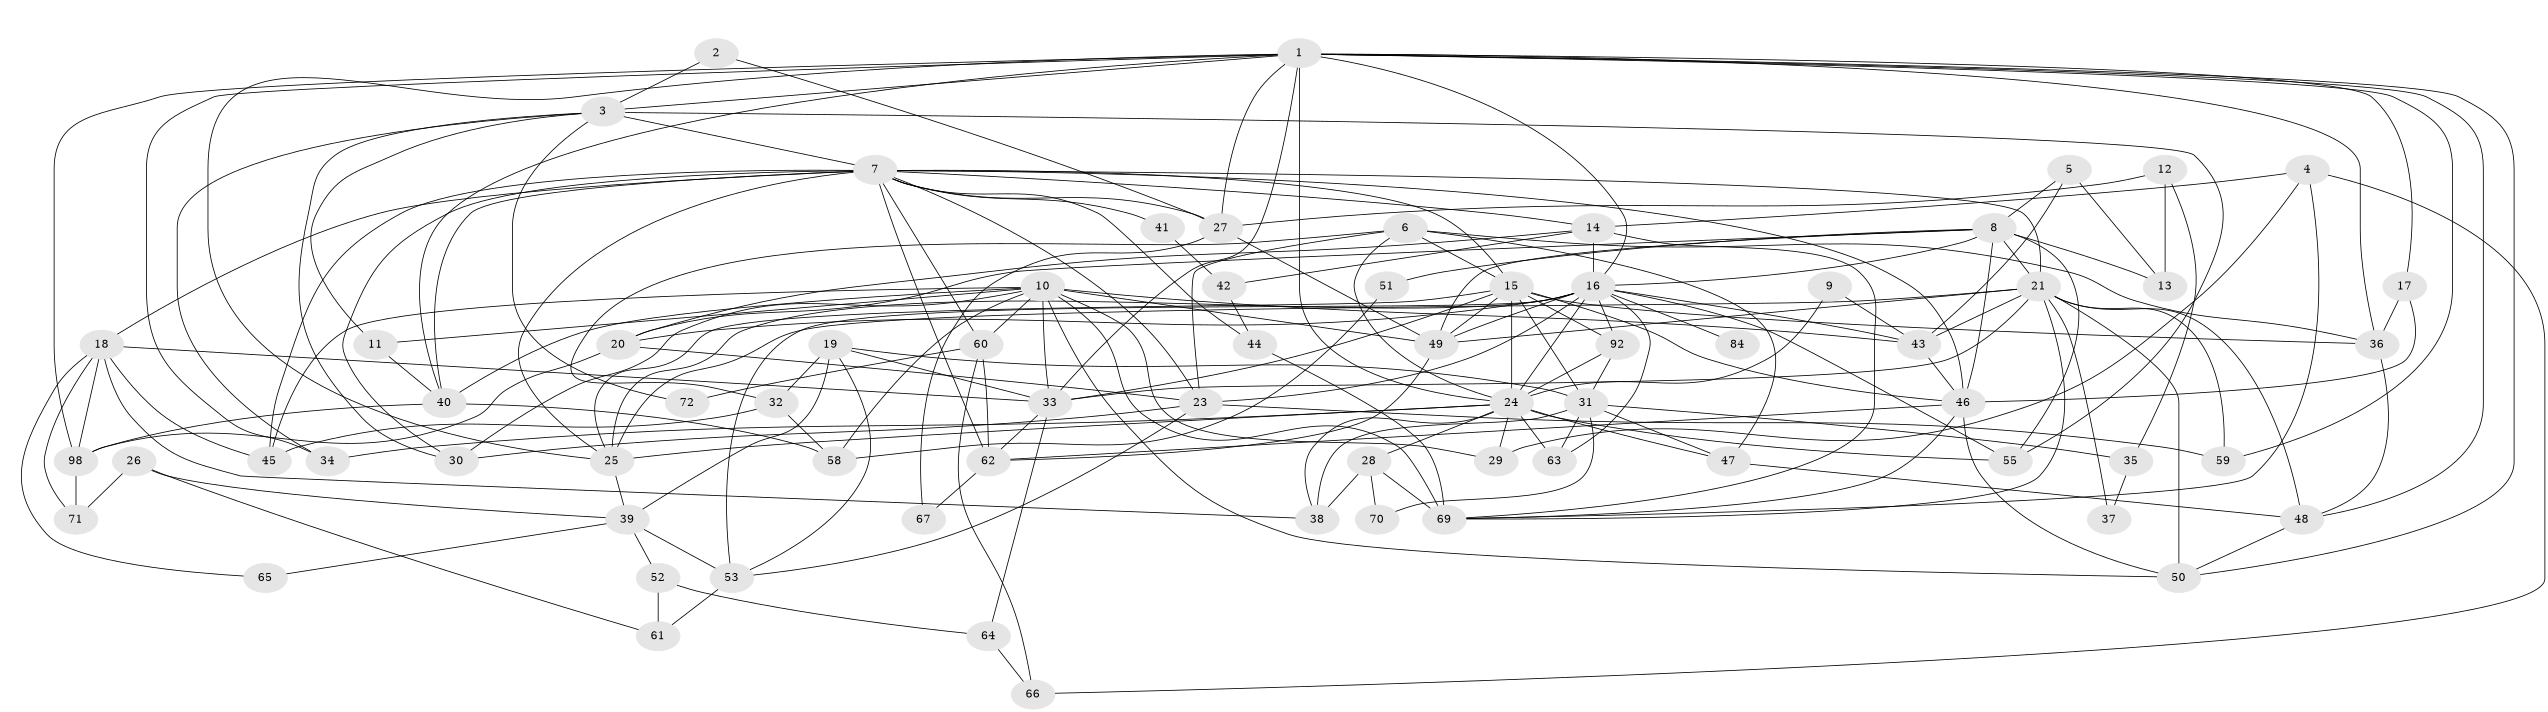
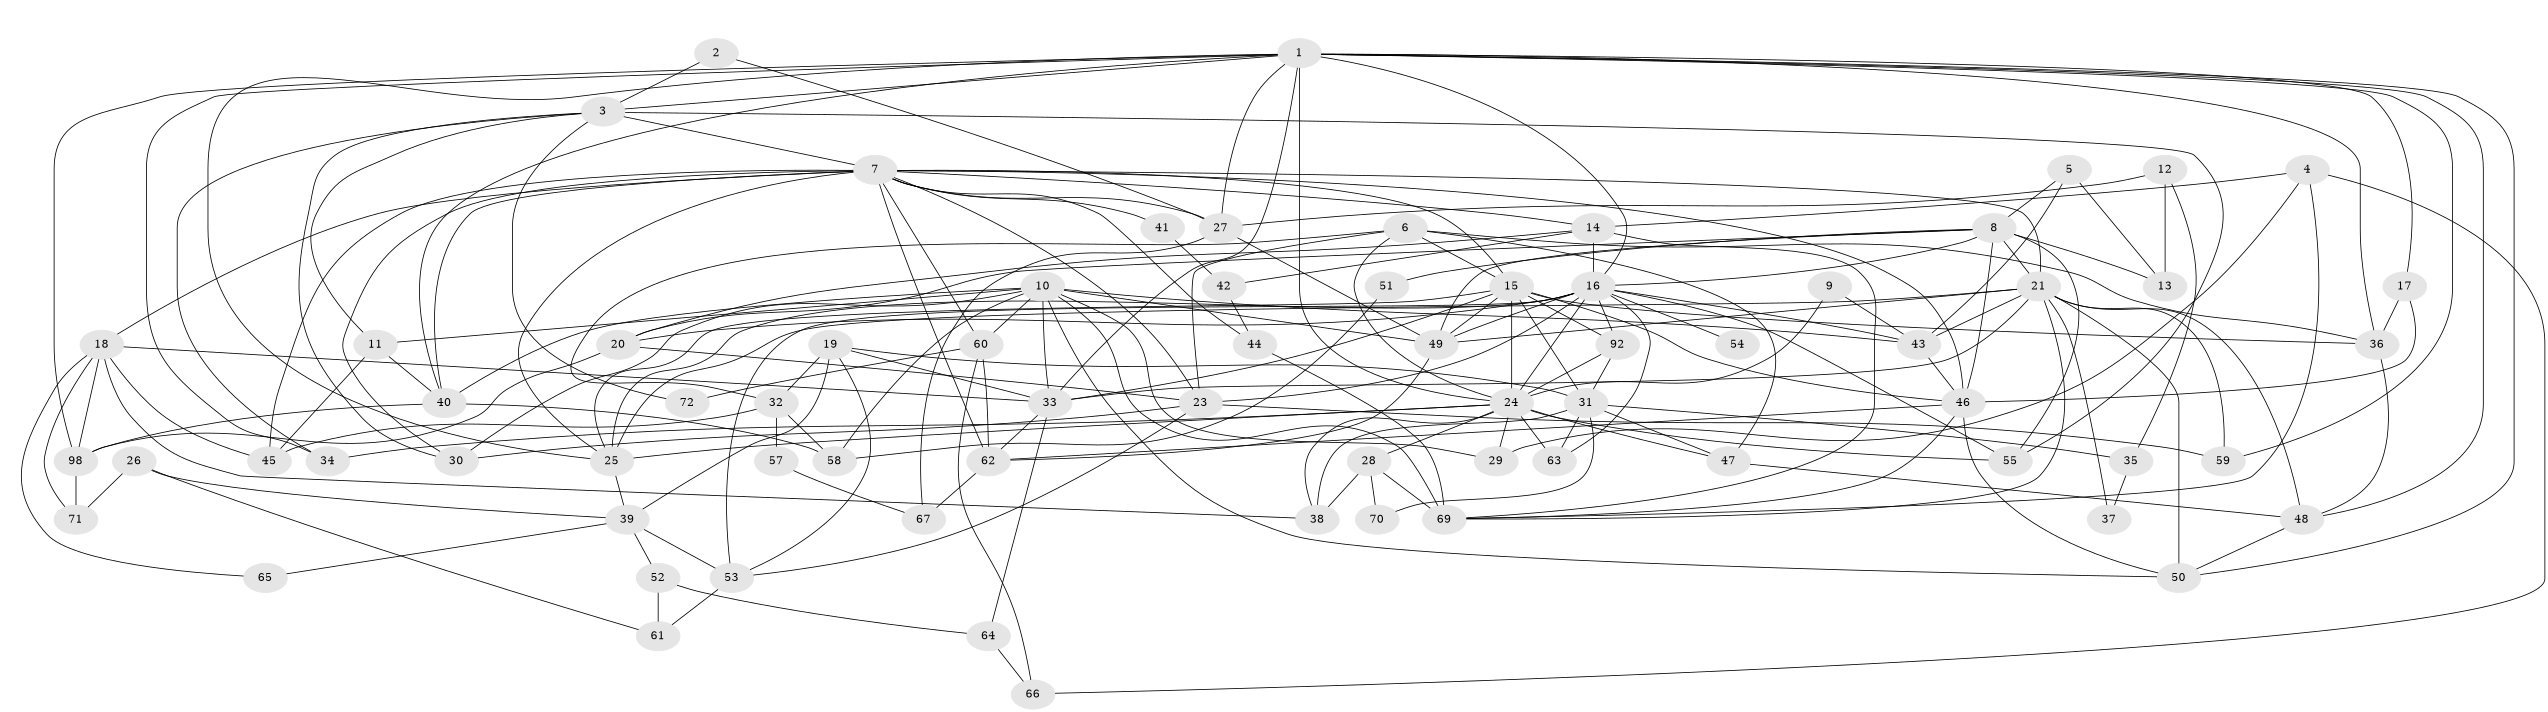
edge "10" -- "45": now "11" -- "45"
node "84": label "84" -> "54"
node "57": added
